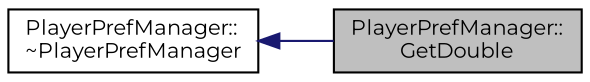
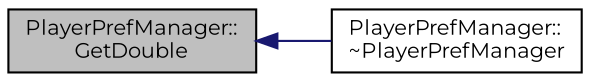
edge "PlayerPrefManager:: GetDouble" -> "PlayerPrefManager:: ~PlayerPrefManager": reversed
